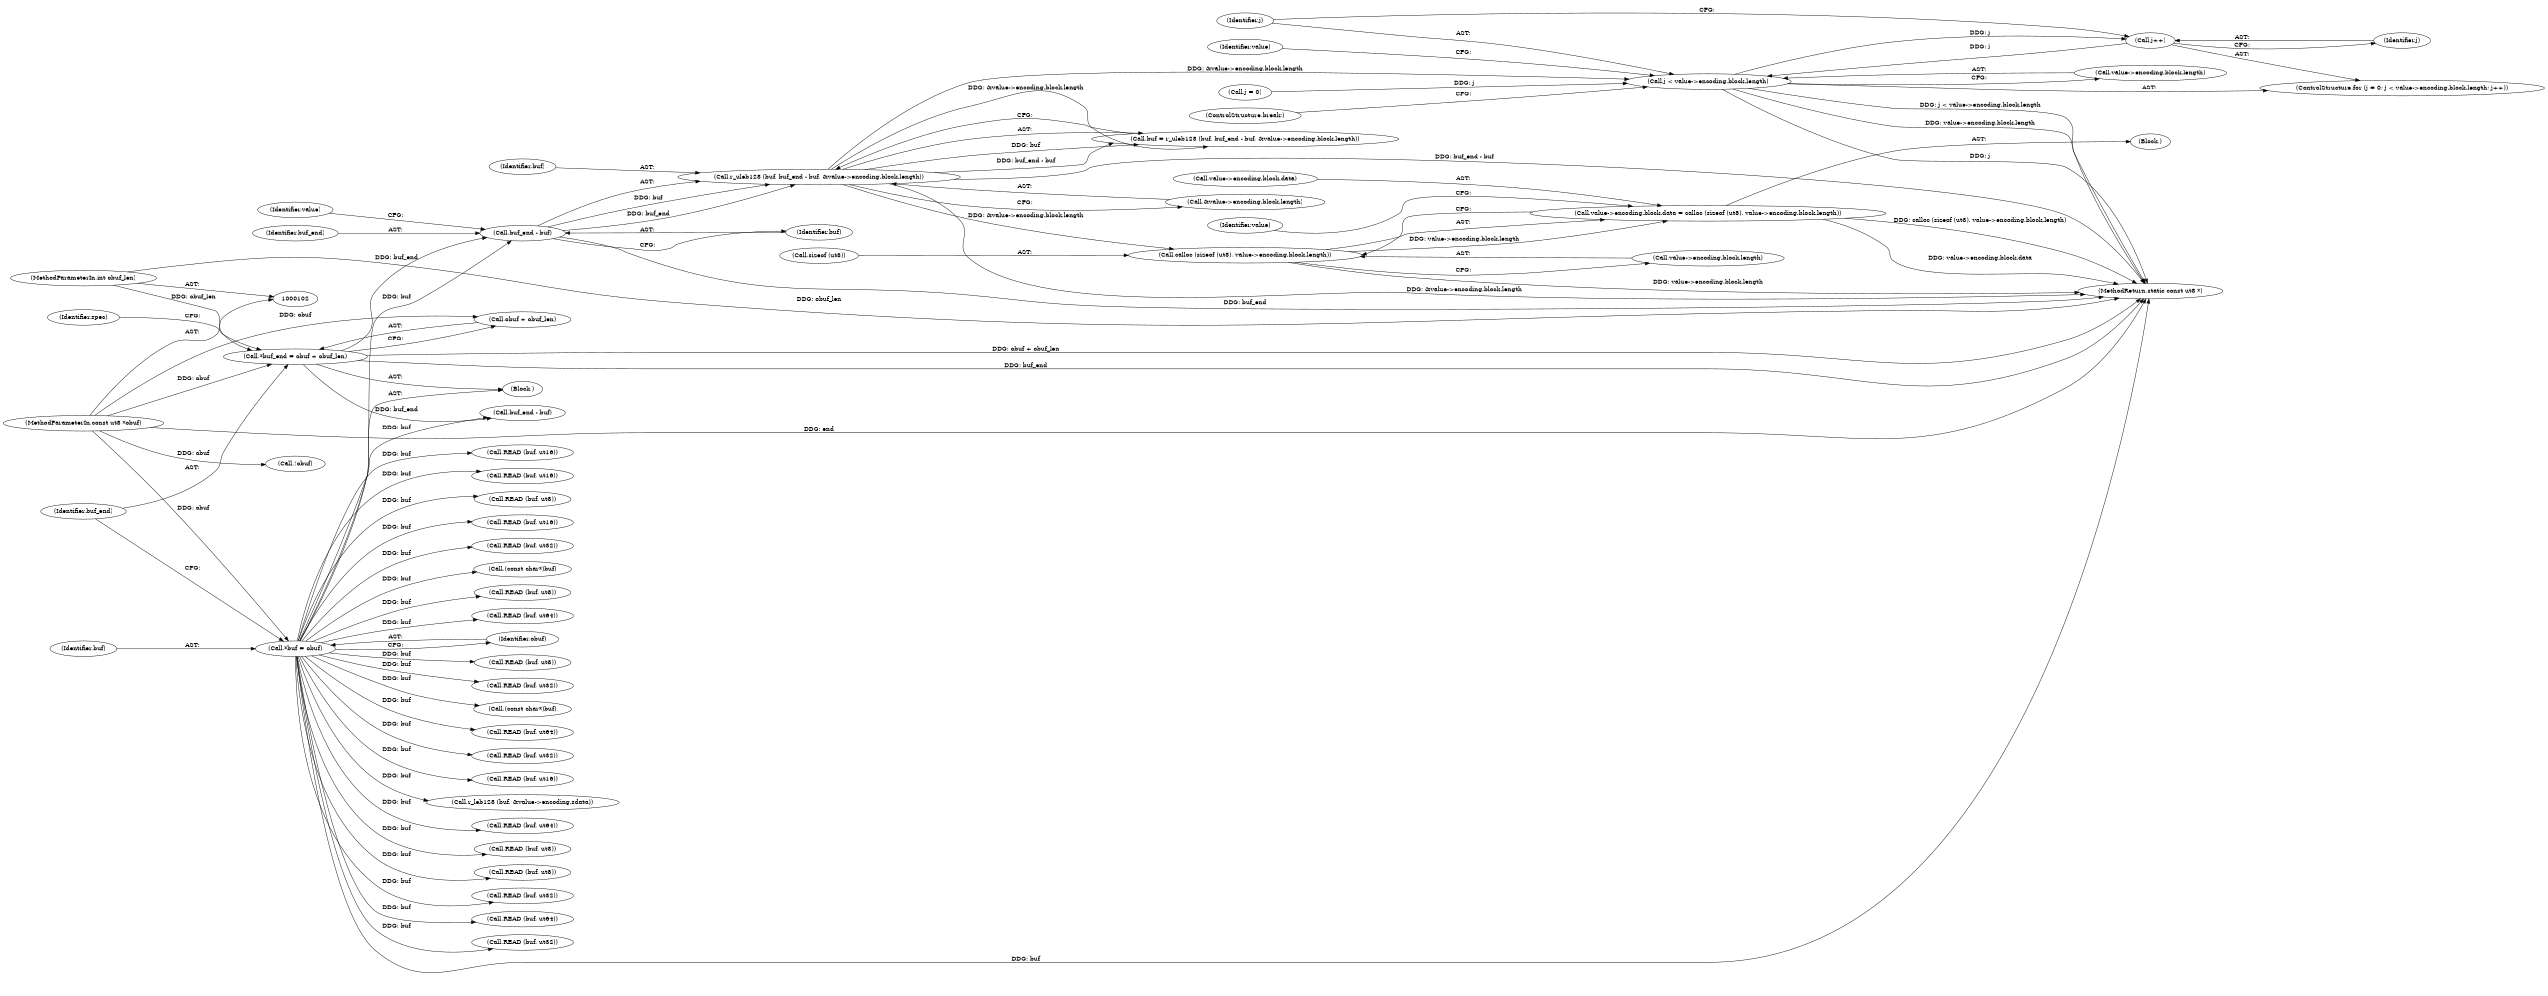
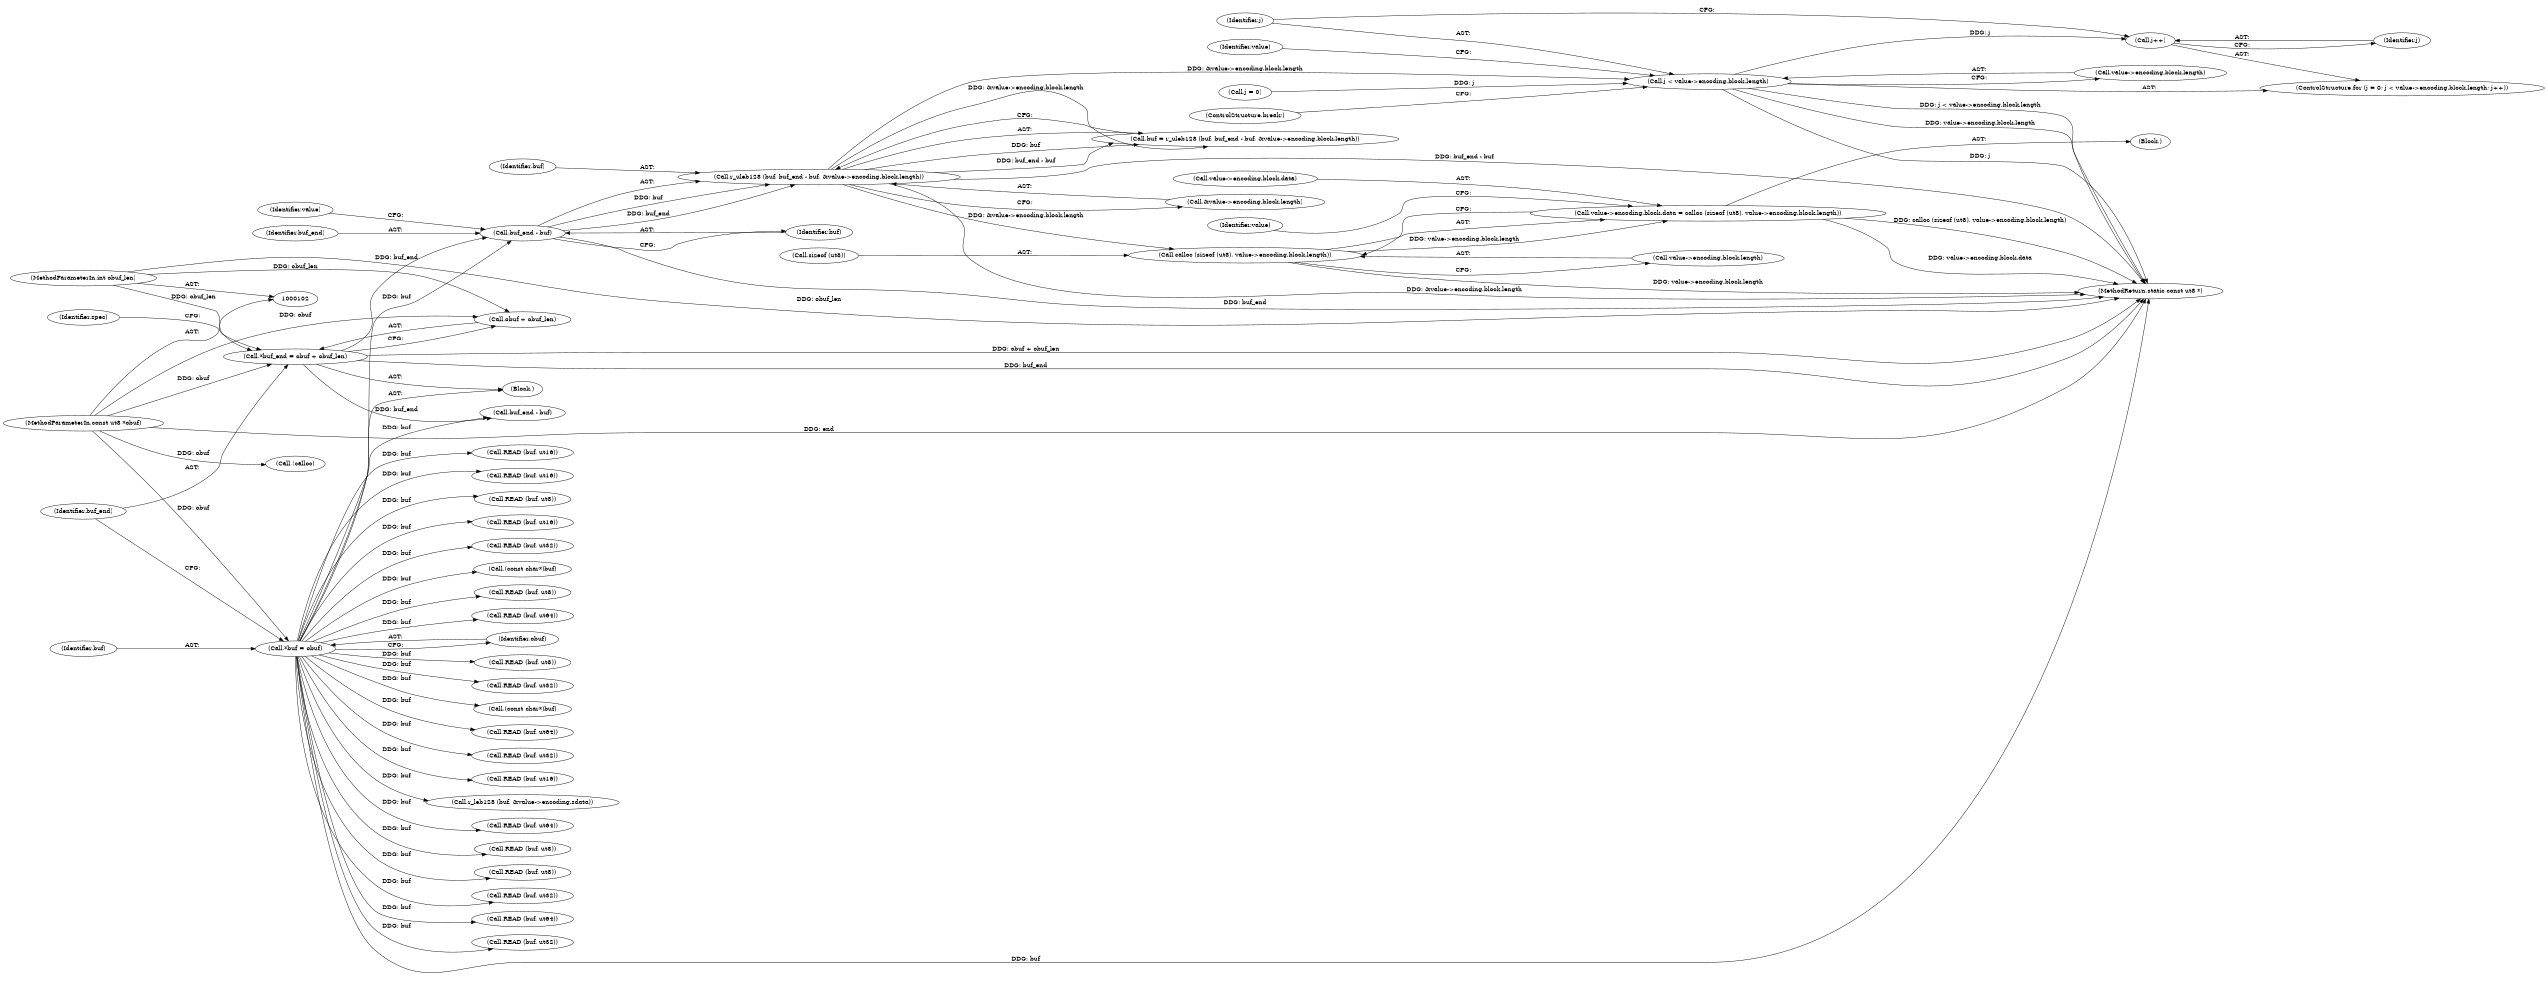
edge "(Call,j++)" -> "(Call,j < value->encoding.block.length)": removed, label "DDG: j"
edge "(MethodParameterIn,int obuf_len)" -> "(Call,obuf + obuf_len)": added, label "DDG: obuf_len"
node "(Call,!obuf)": label "(Call,!obuf)" -> "(Call,!calloc)"
